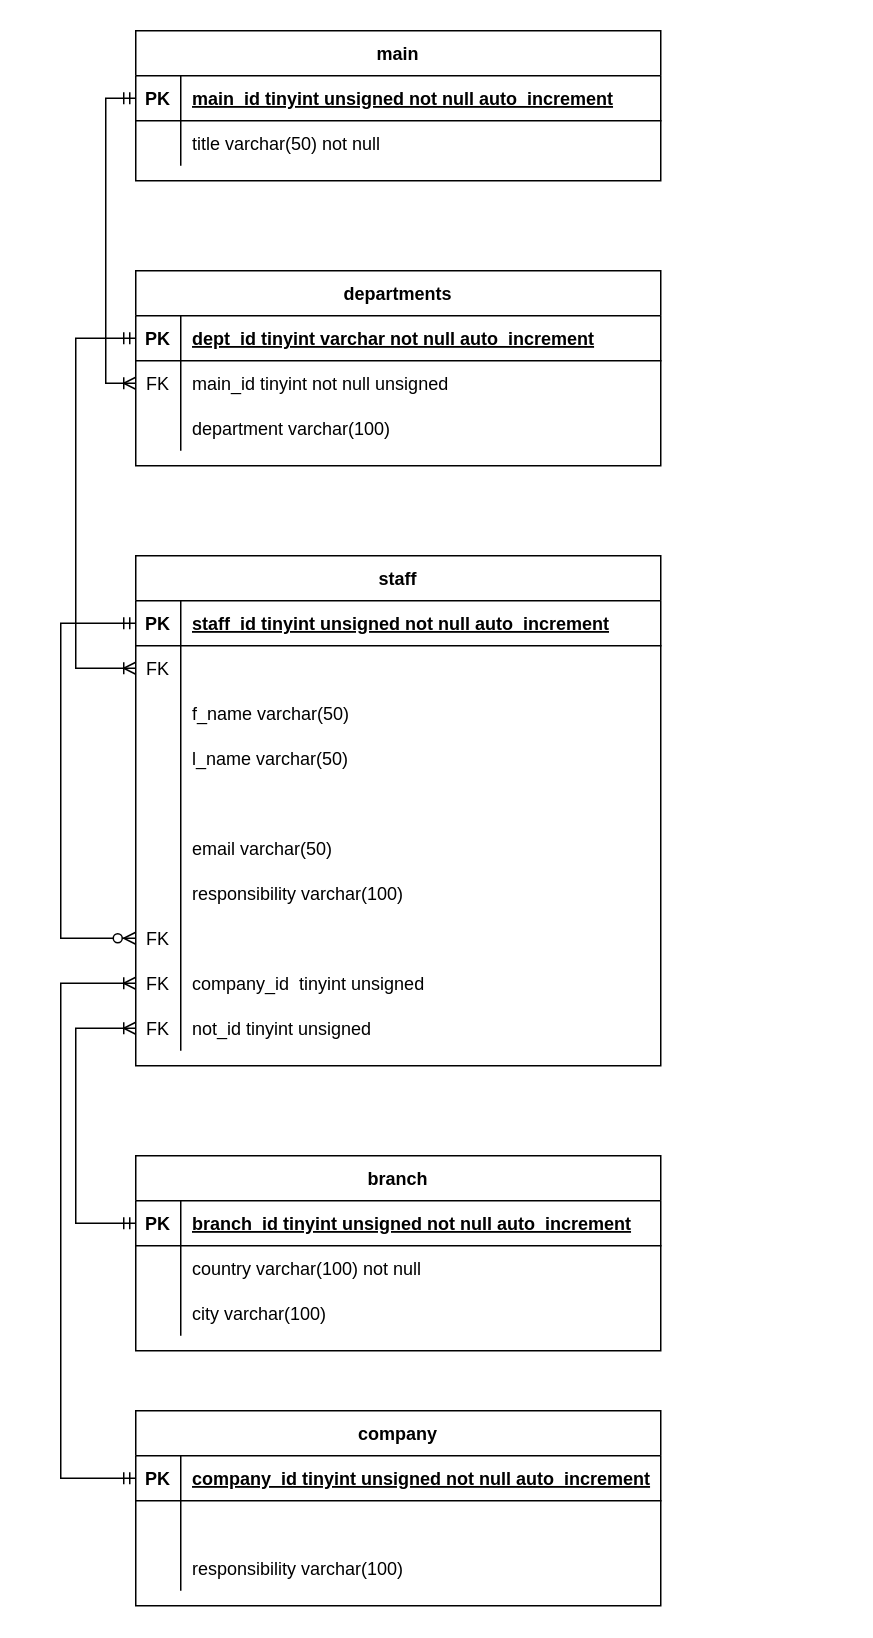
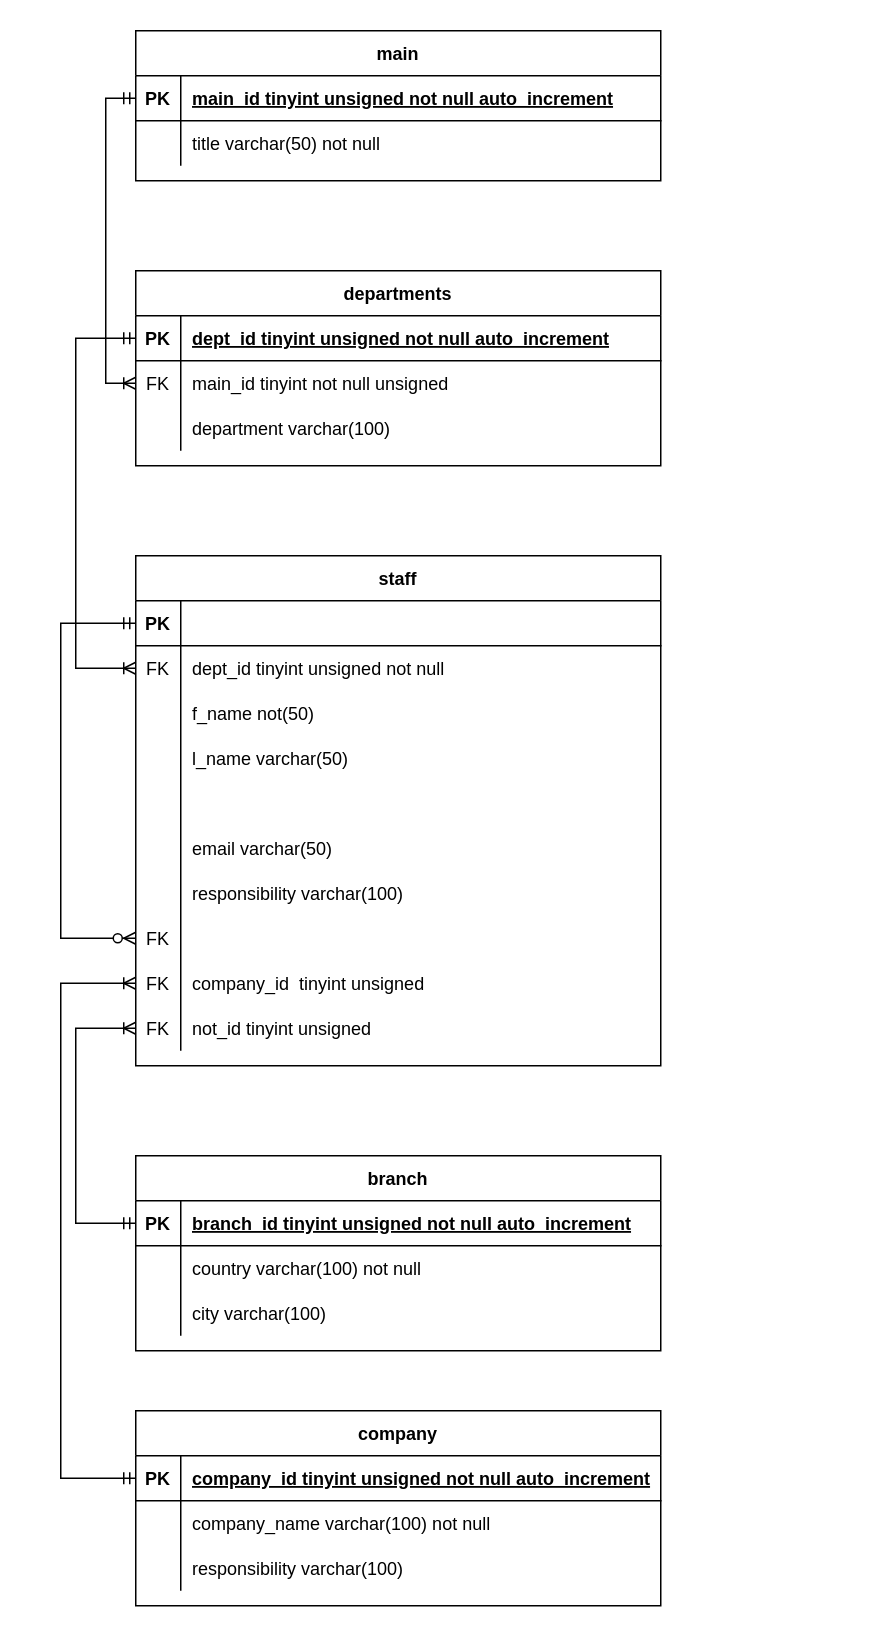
node "dept_id tinyint varchar not null auto_increment": label "dept_id tinyint varchar not null auto_increment" -> "dept_id tinyint unsigned not null auto_increment"
node "staff_id tinyint unsigned not null auto_increment": removed
node "dept_id tinyint unsigned not null": added
node "f_name varchar(50)": label "f_name varchar(50)" -> "f_name not(50)"
node "company_name varchar(100) not null": added
